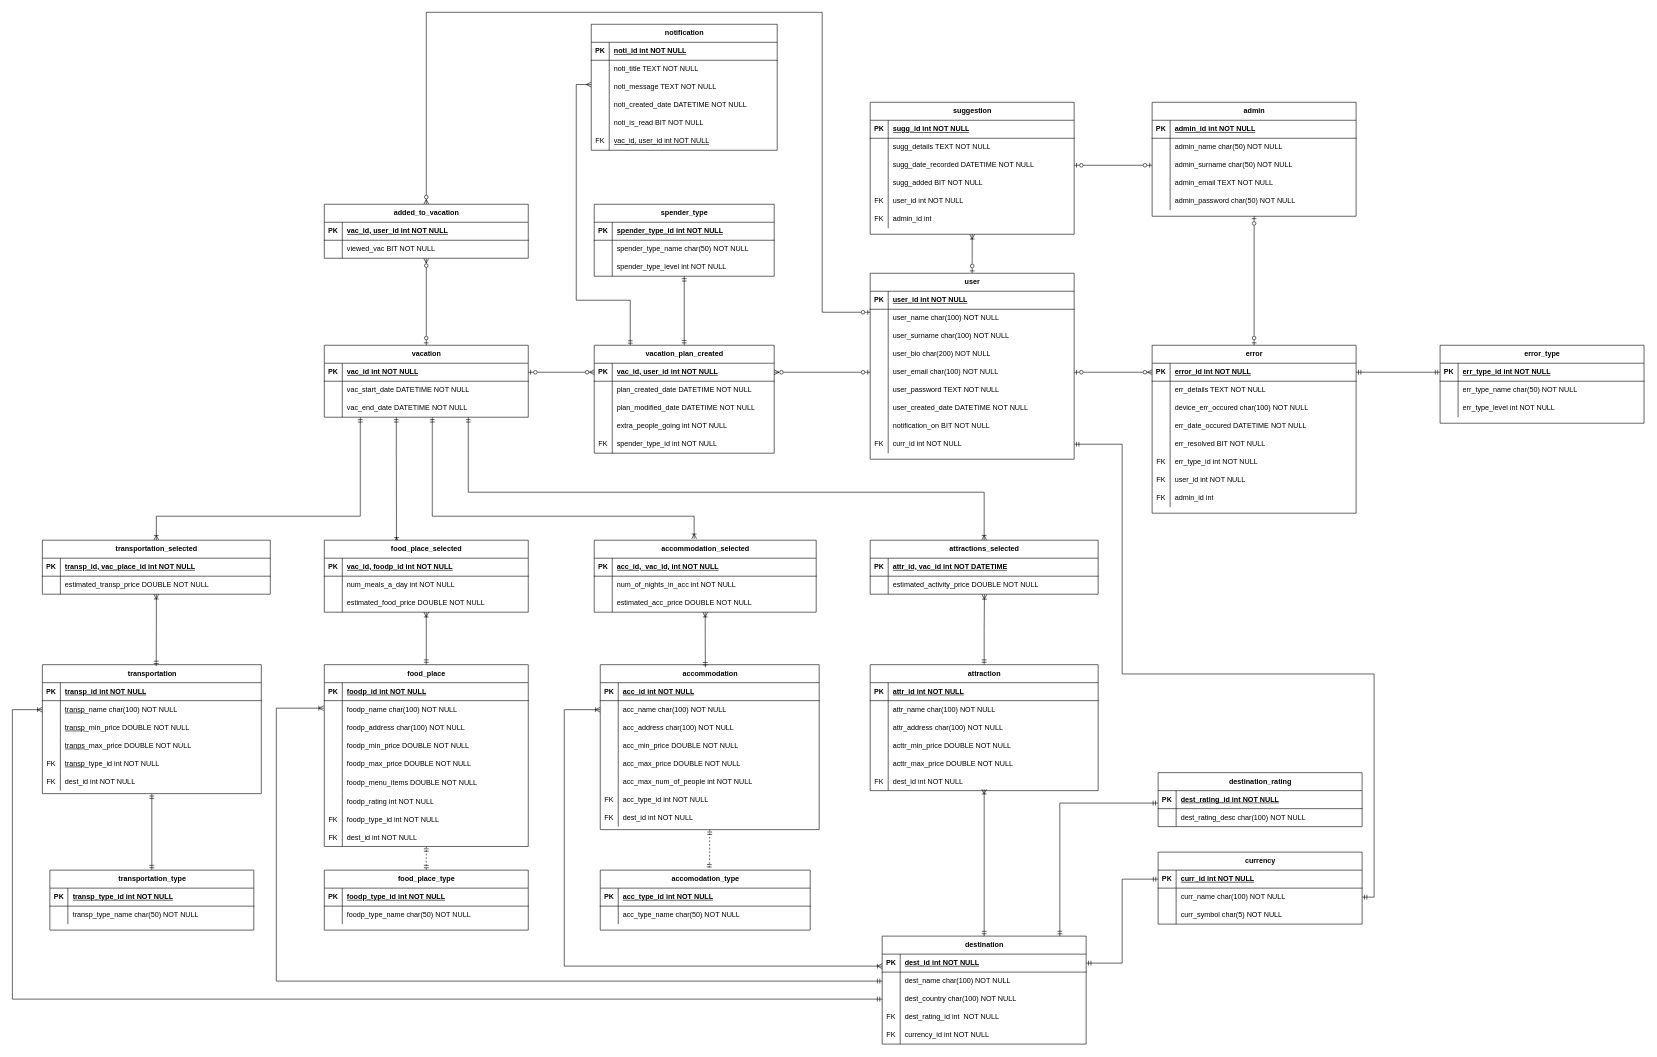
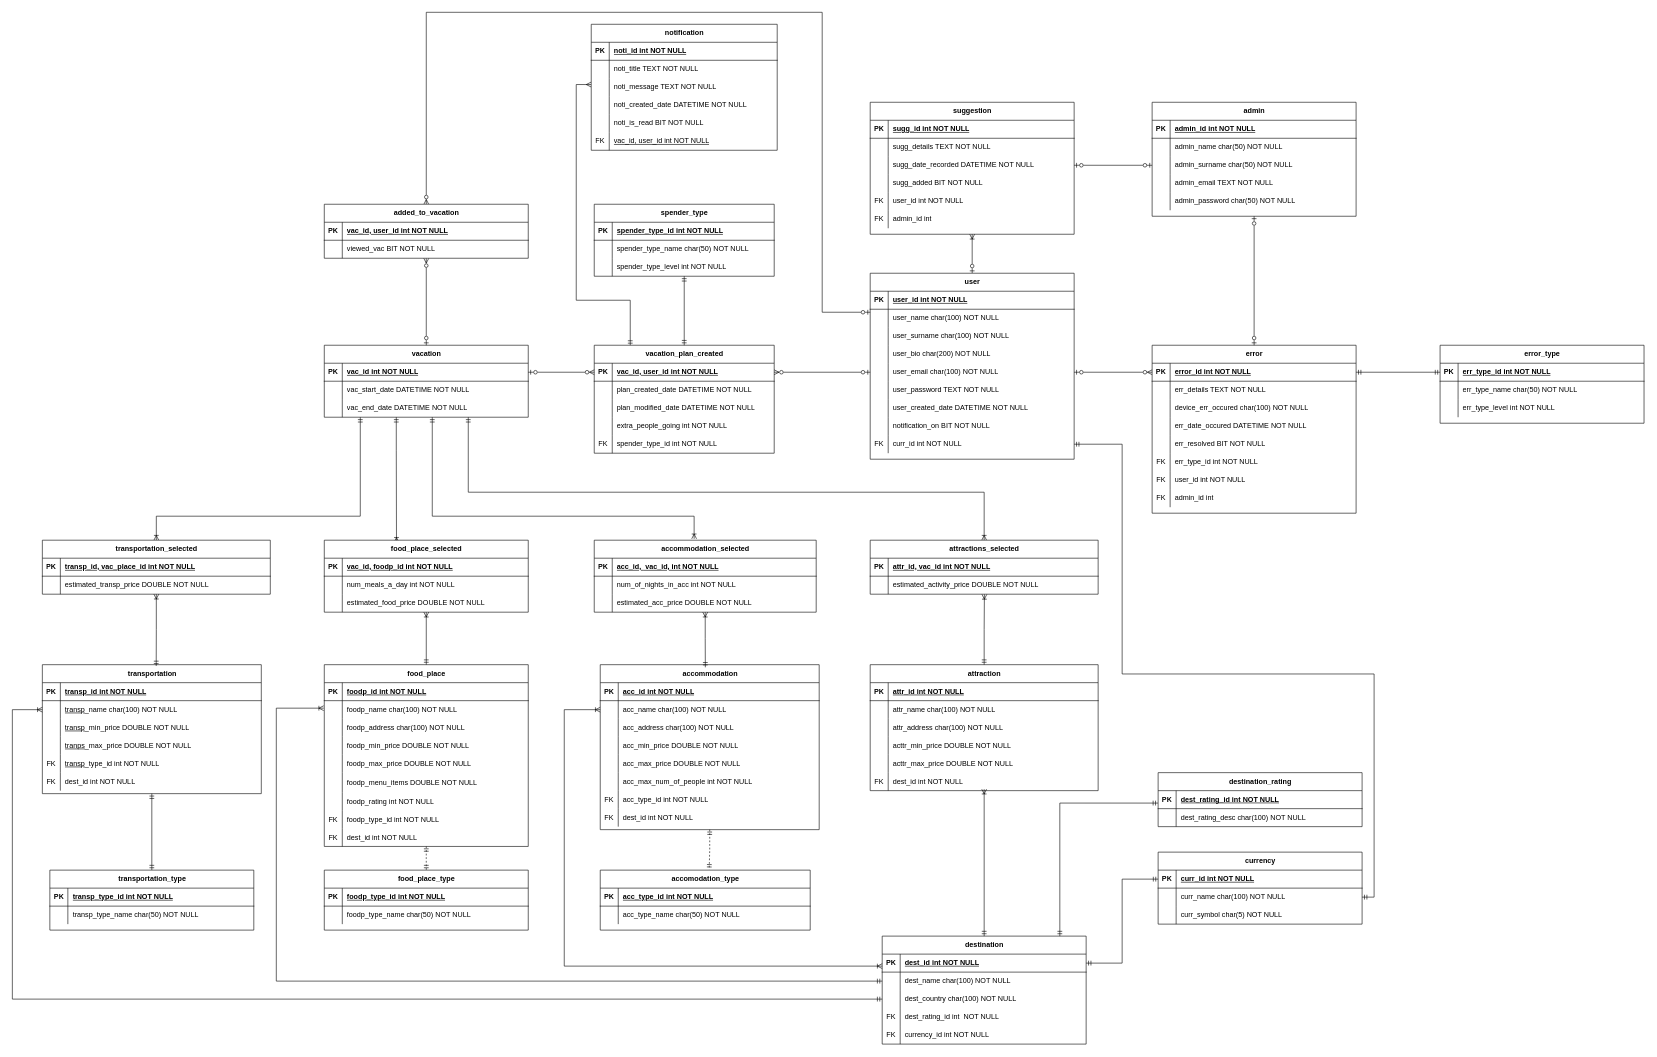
node "attr_id, vac_id int NOT DATETIME": label "attr_id, vac_id int NOT DATETIME" -> "attr_id, vac_id int NOT NULL"
